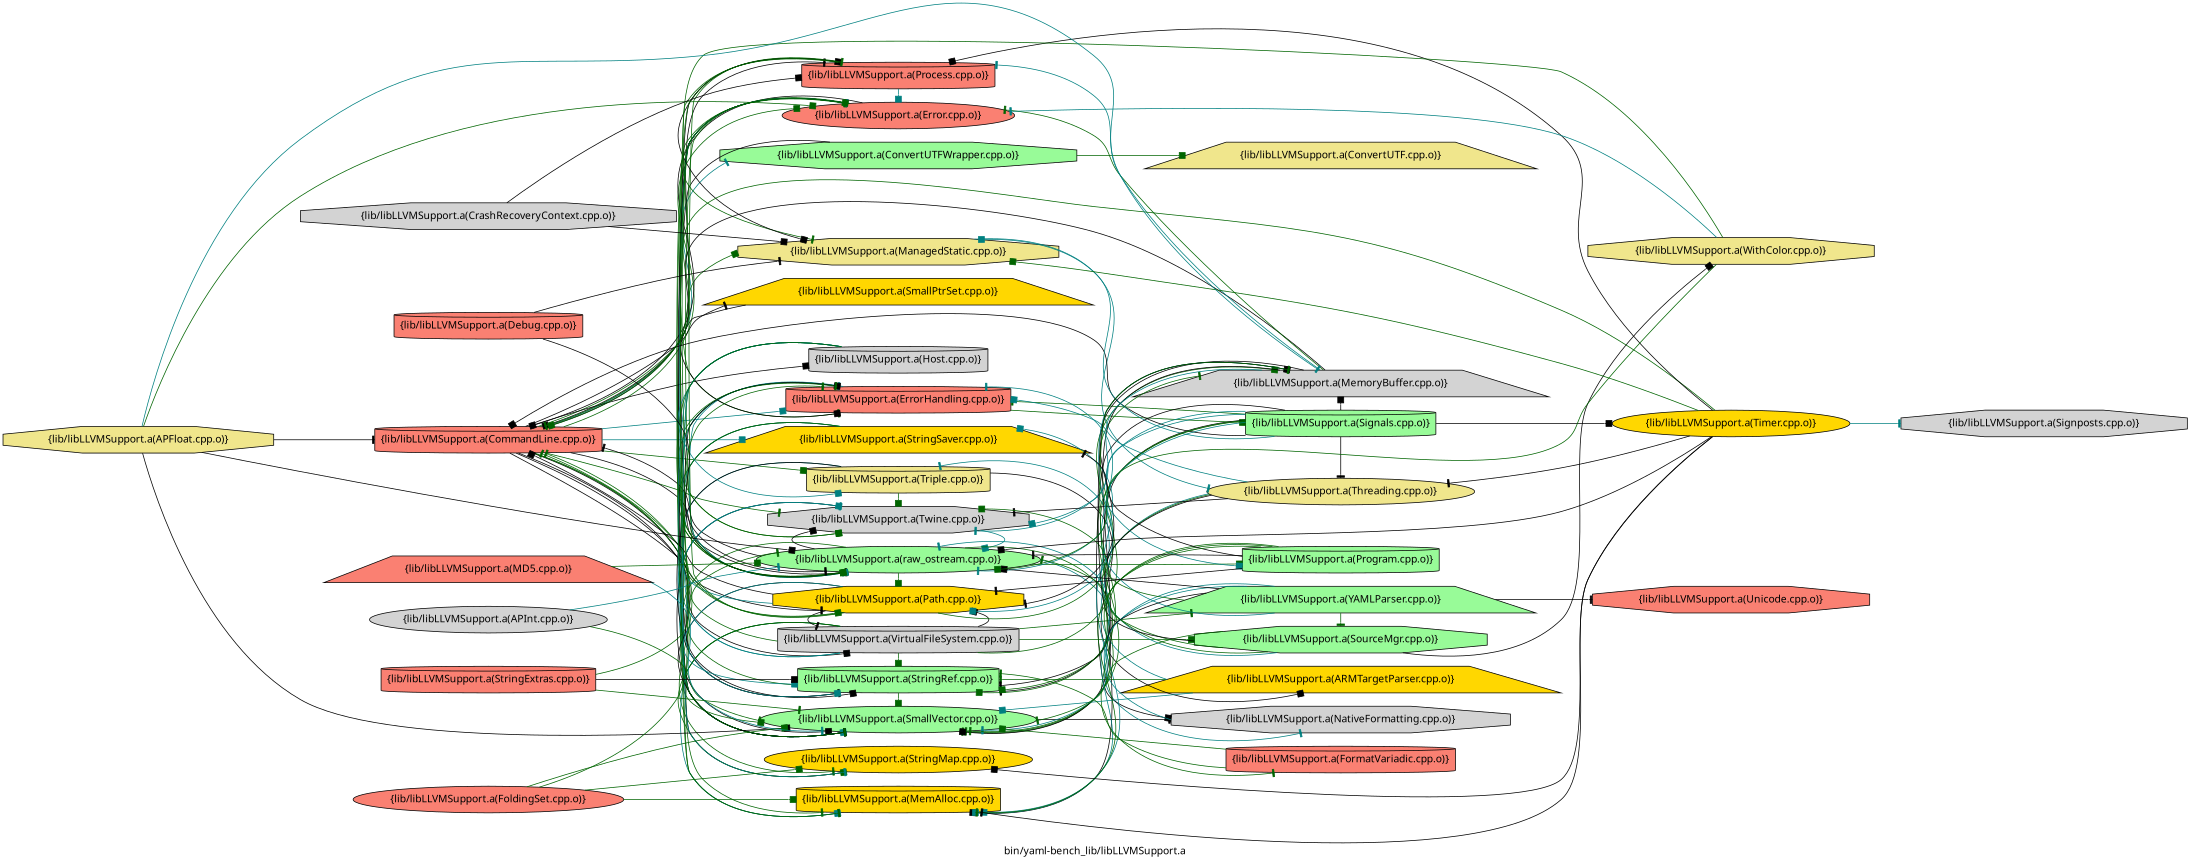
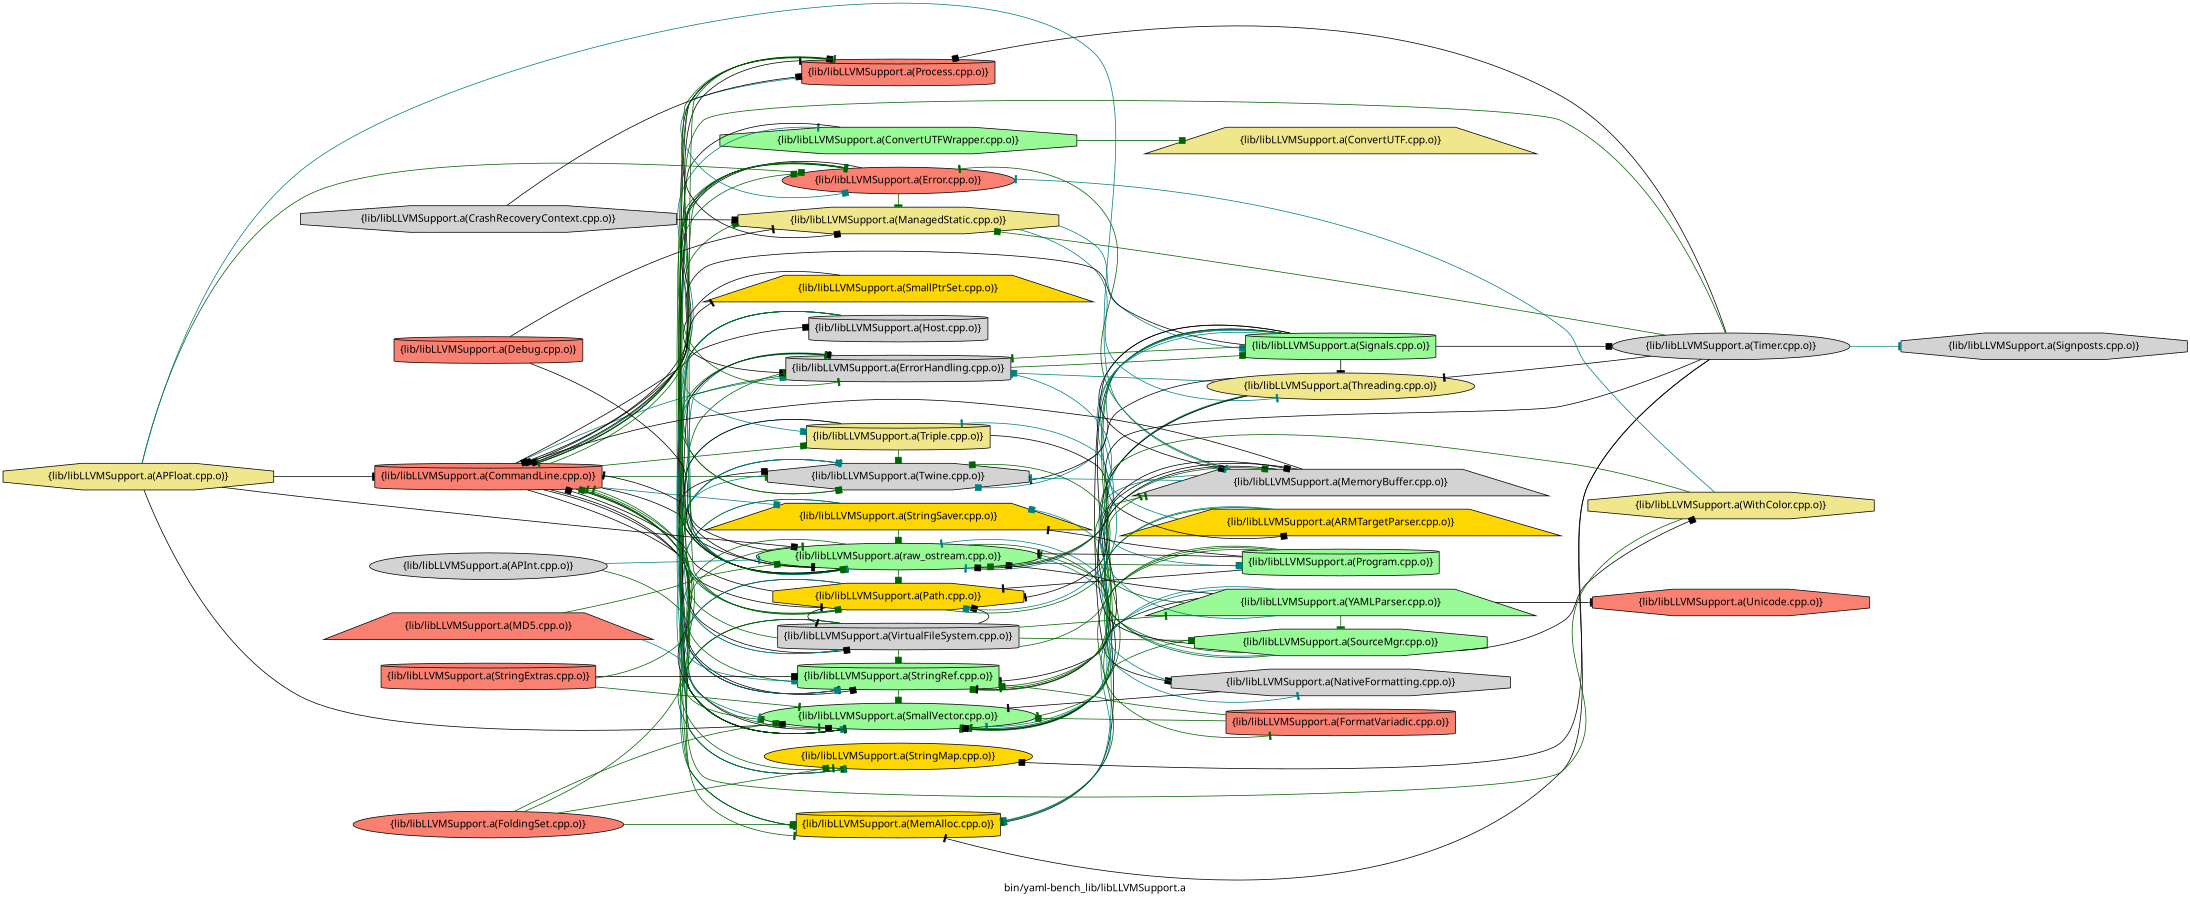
edge "{lib/libLLVMSupport.a(MemoryBuffer.cpp.o)}" -> "{lib/libLLVMSupport.a(Process.cpp.o)}": removed
edge "{lib/libLLVMSupport.a(Signals.cpp.o)}" -> "{lib/libLLVMSupport.a(ManagedStatic.cpp.o)}": reversed
edge "{lib/libLLVMSupport.a(Path.cpp.o)}" -> "{lib/libLLVMSupport.a(Error.cpp.o)}": arrowhead box -> tee
node "{lib/libLLVMSupport.a(ErrorHandling.cpp.o)}": fillcolor salmon -> lightgrey
node "{lib/libLLVMSupport.a(Timer.cpp.o)}": fillcolor gold -> lightgrey
edge "{lib/libLLVMSupport.a(SmallVector.cpp.o)}" -> "{lib/libLLVMSupport.a(NativeFormatting.cpp.o)}": reversed
